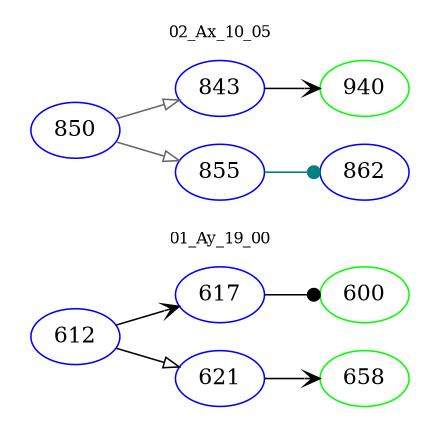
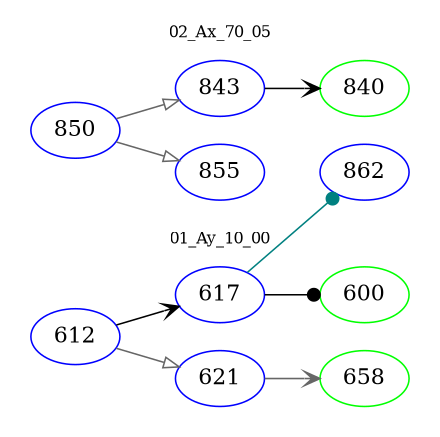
cluster "02_Ax_10_05": label "02_Ax_10_05" -> "02_Ax_70_05"
node "940": label "940" -> "840"
edge "855" -> "862": now "617" -> "862"
cluster "01_Ay_19_00": label "01_Ay_19_00" -> "01_Ay_10_00"
edge "612" -> "621": color black -> gray40
edge "621" -> "658": color black -> gray40
